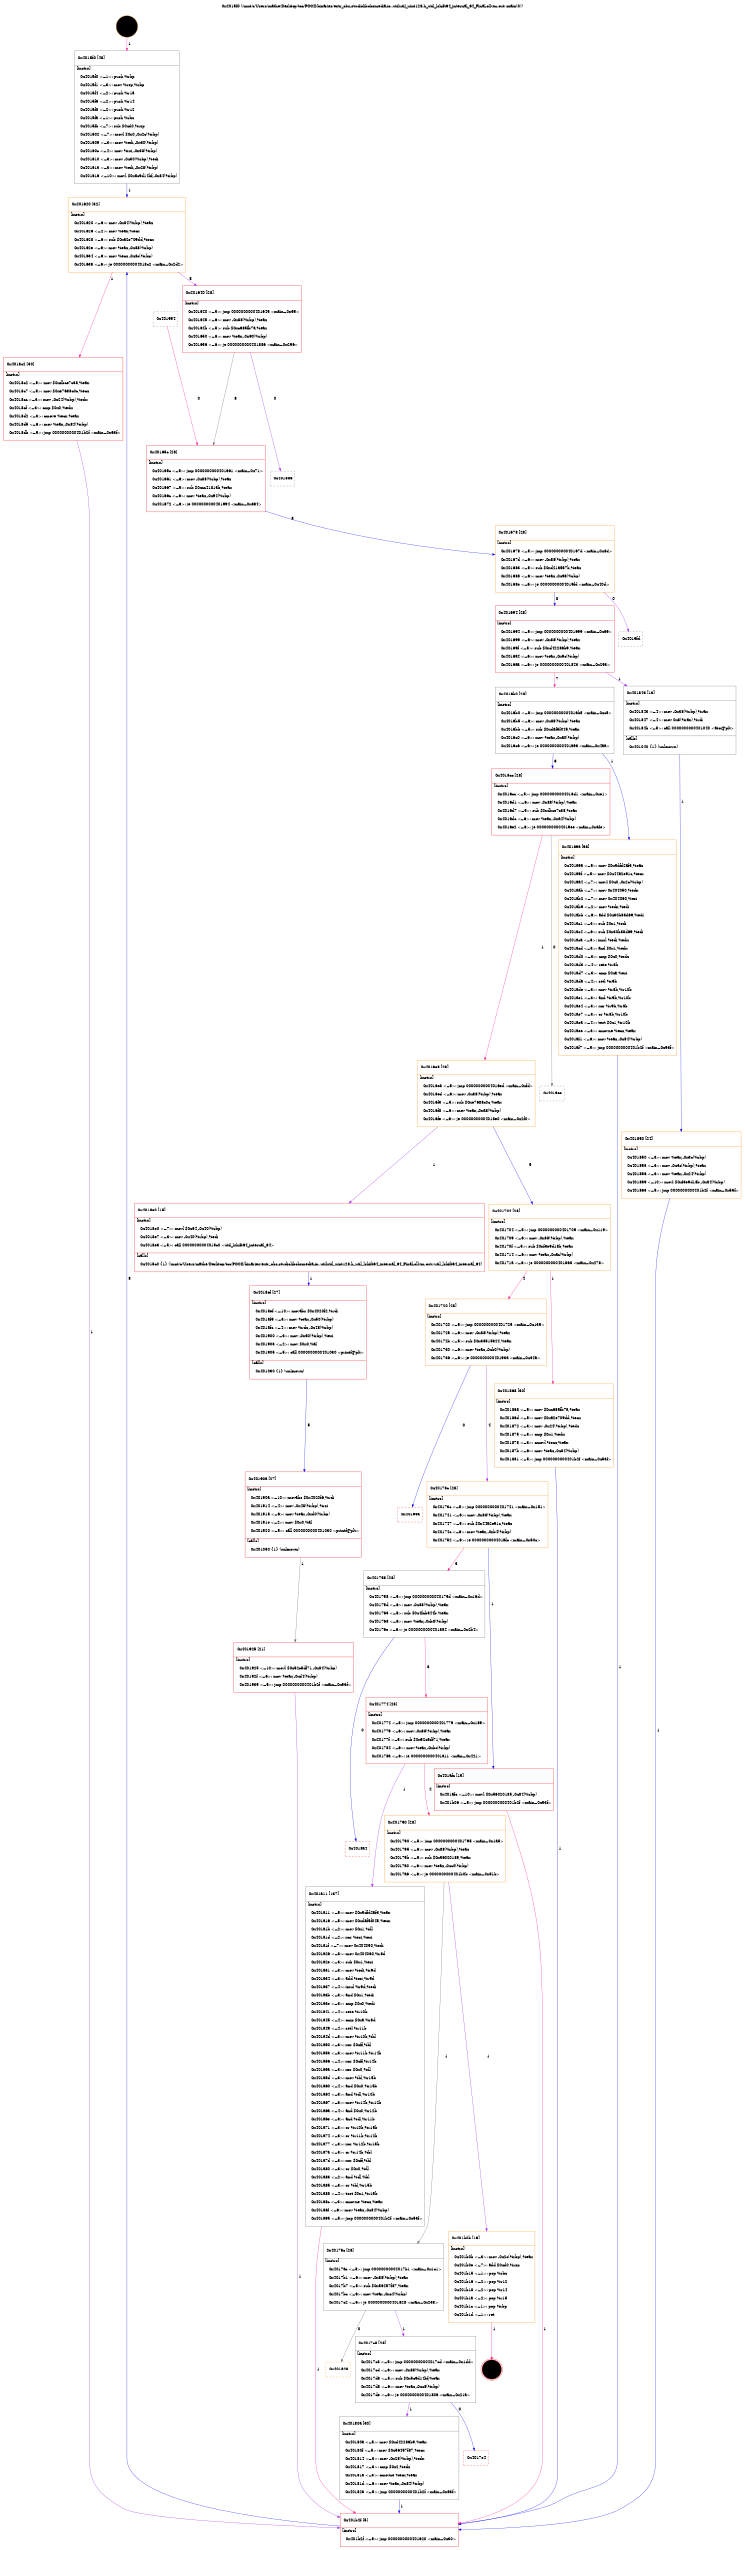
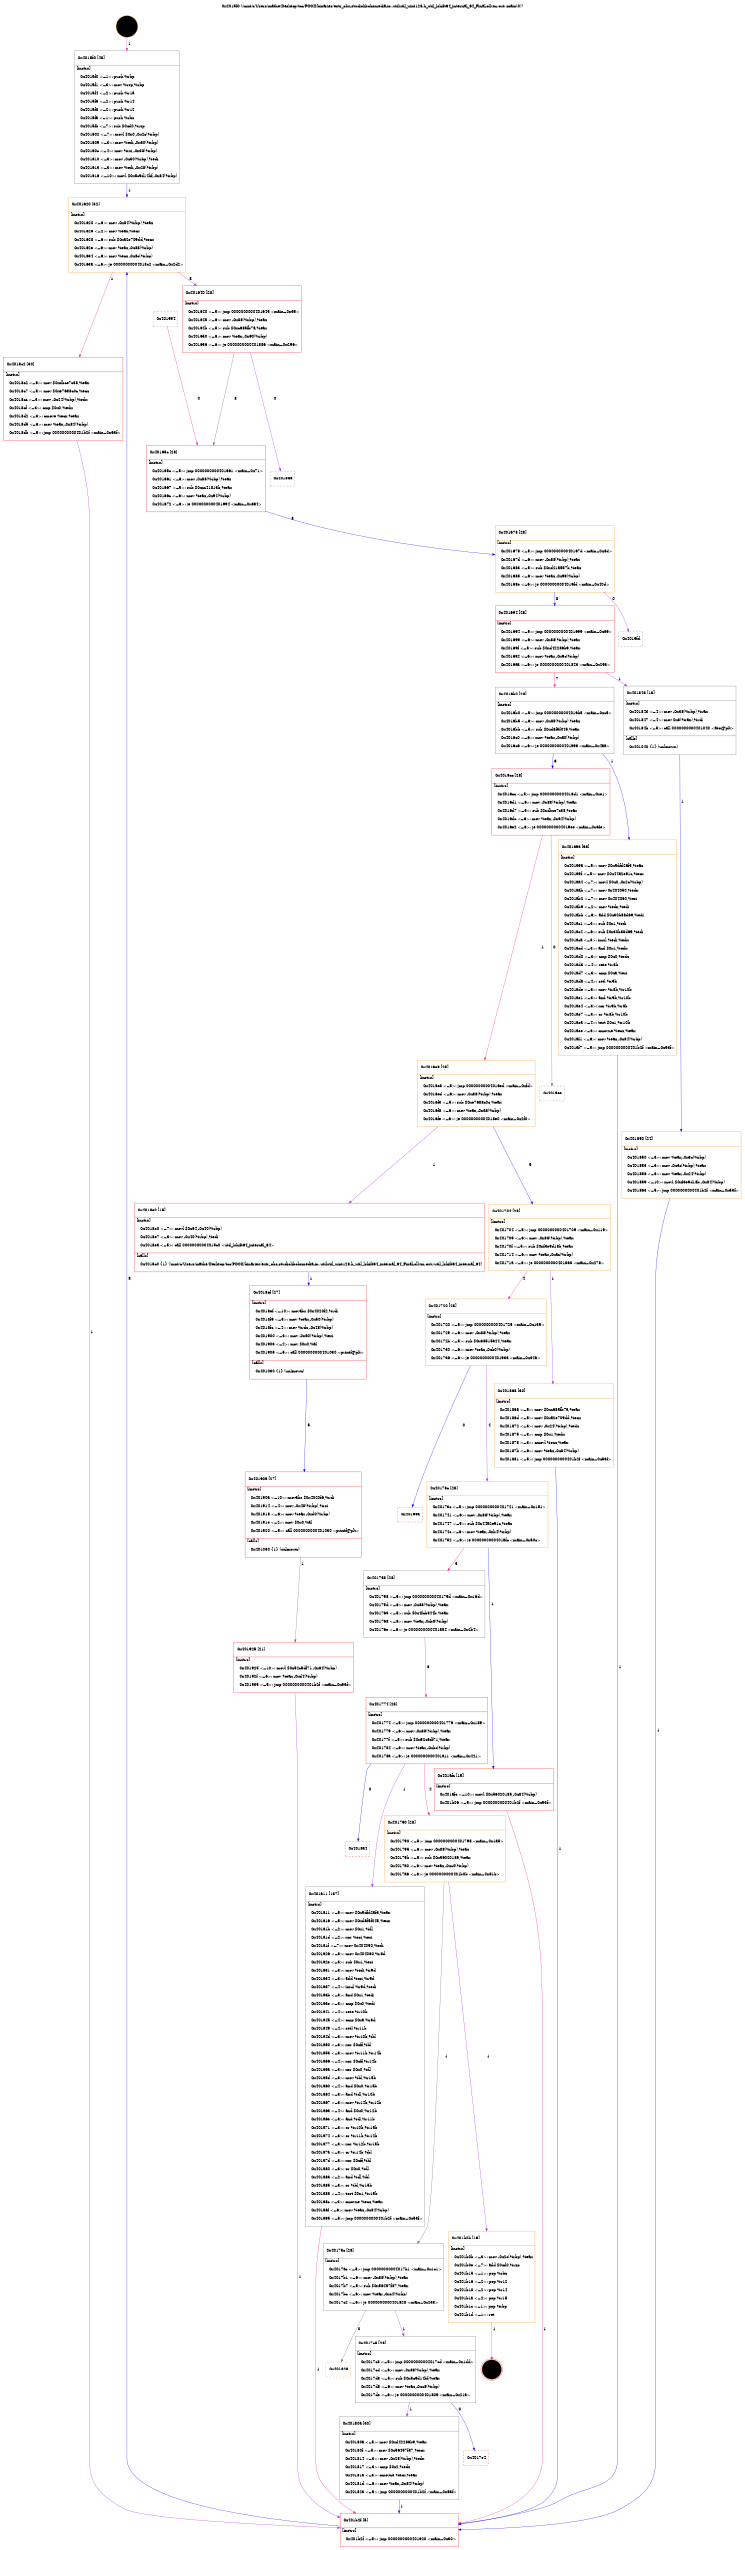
edge "0x401704 [28]" -> "0x401868 [30]": color deeppink -> purple
edge "0x401758 [28]" -> "0x4018a4": now "0x401774 [28]" -> "0x4018a4"
